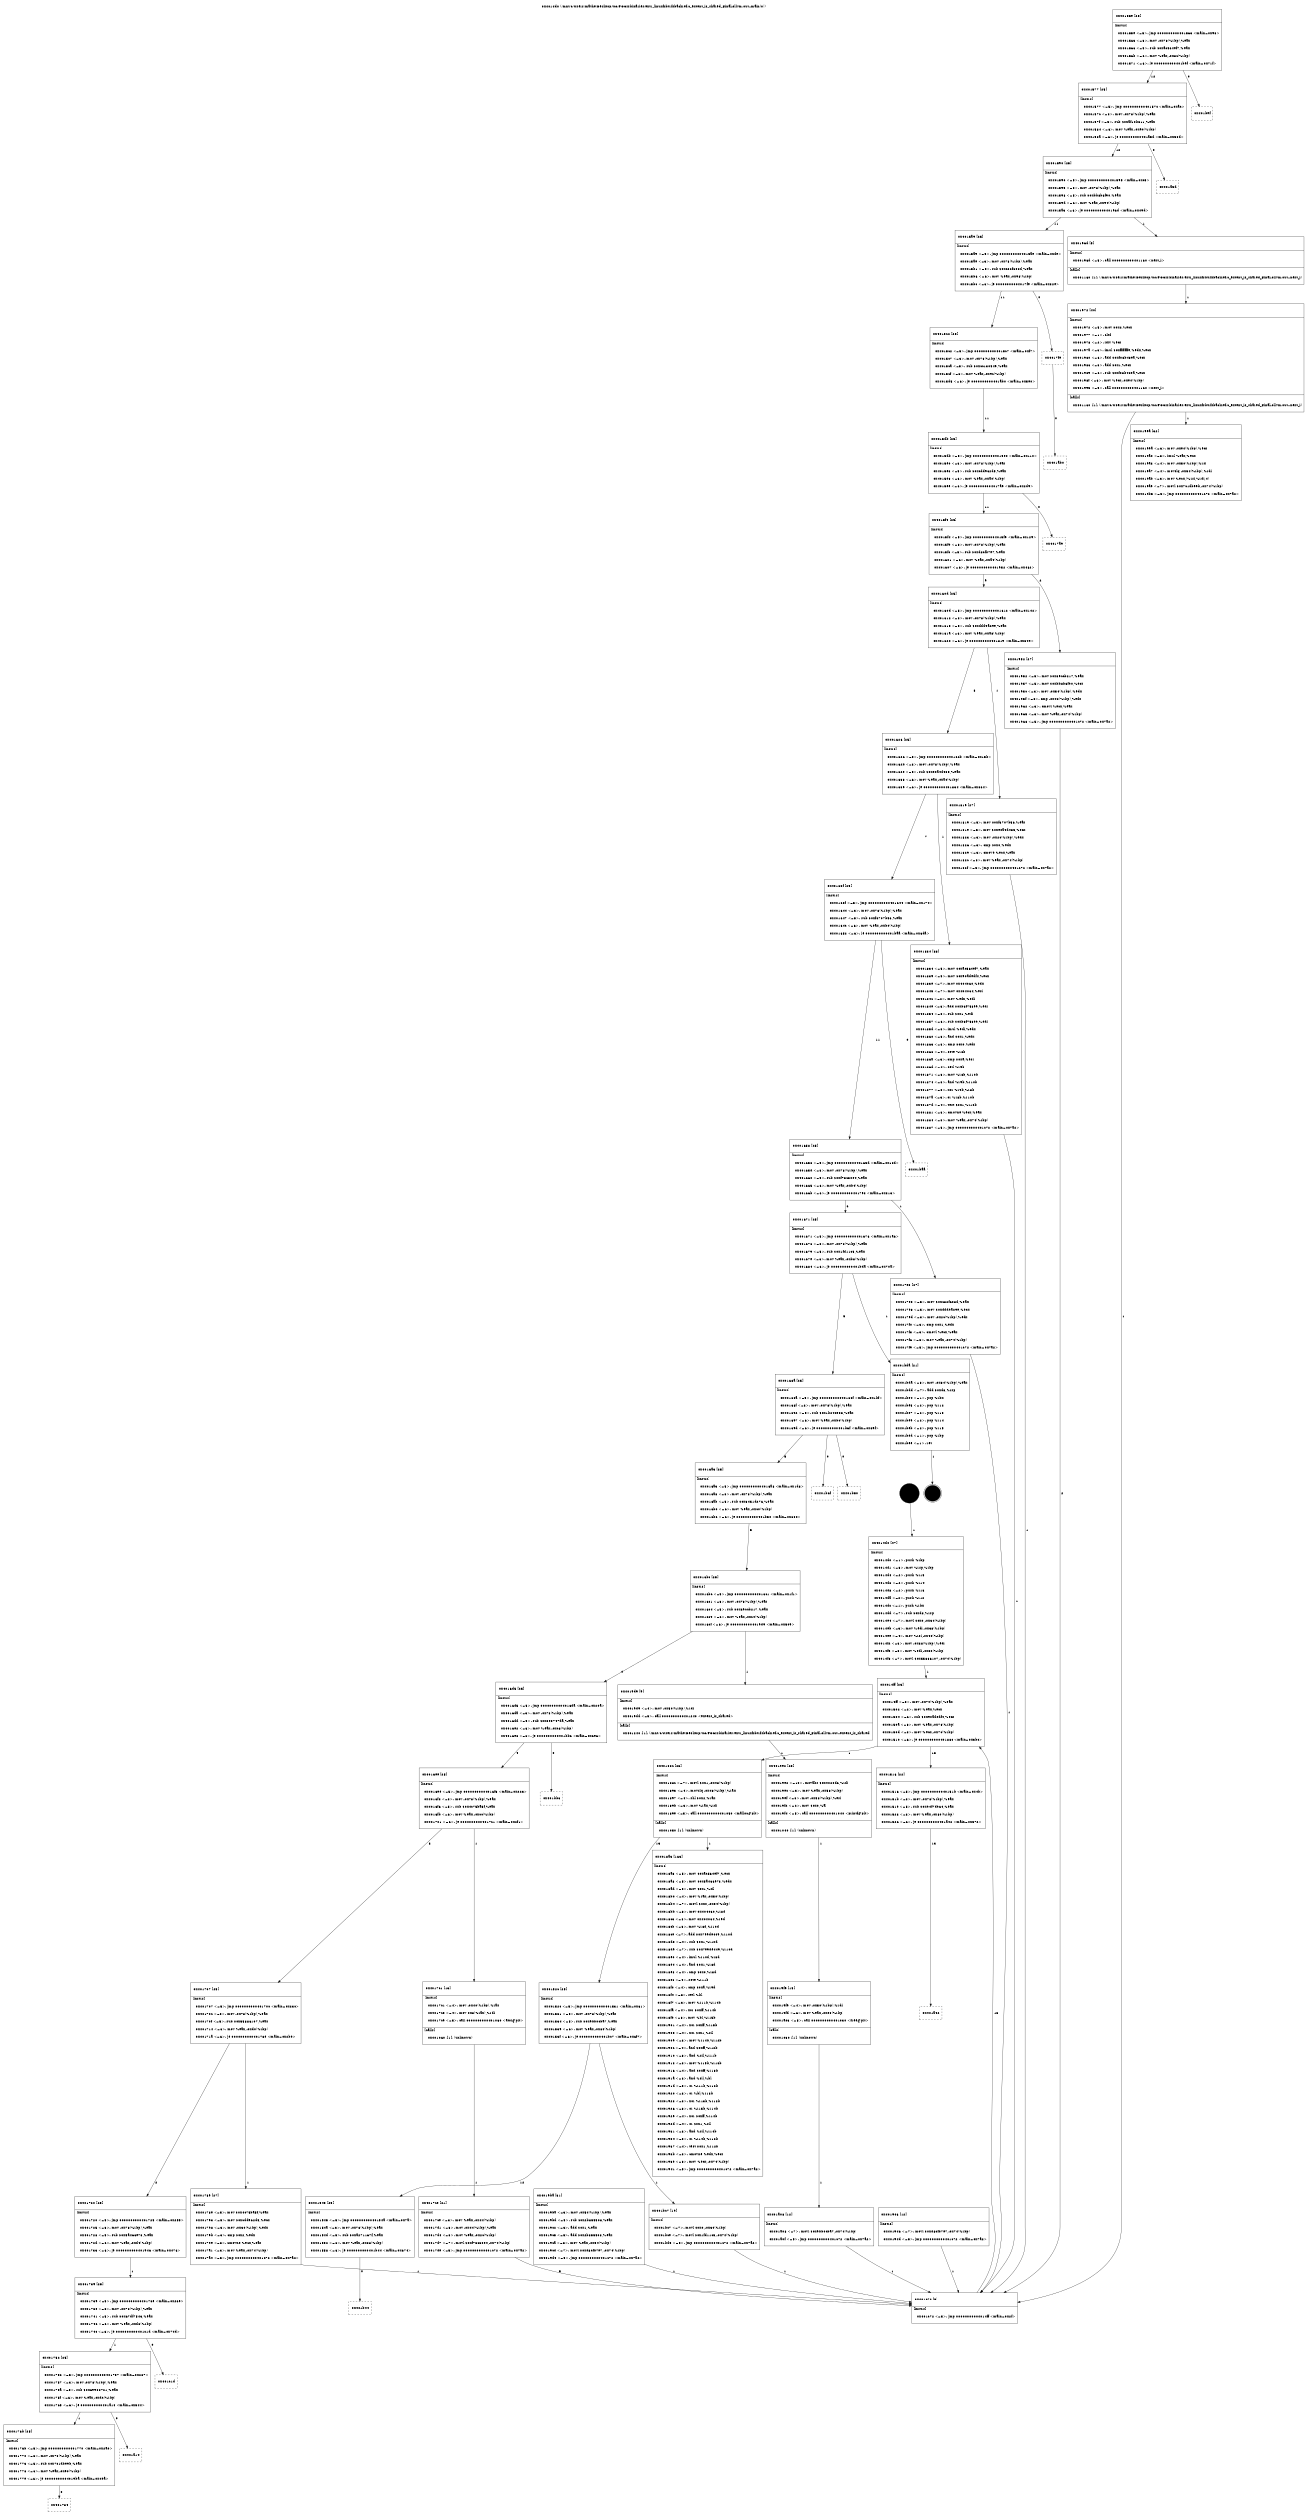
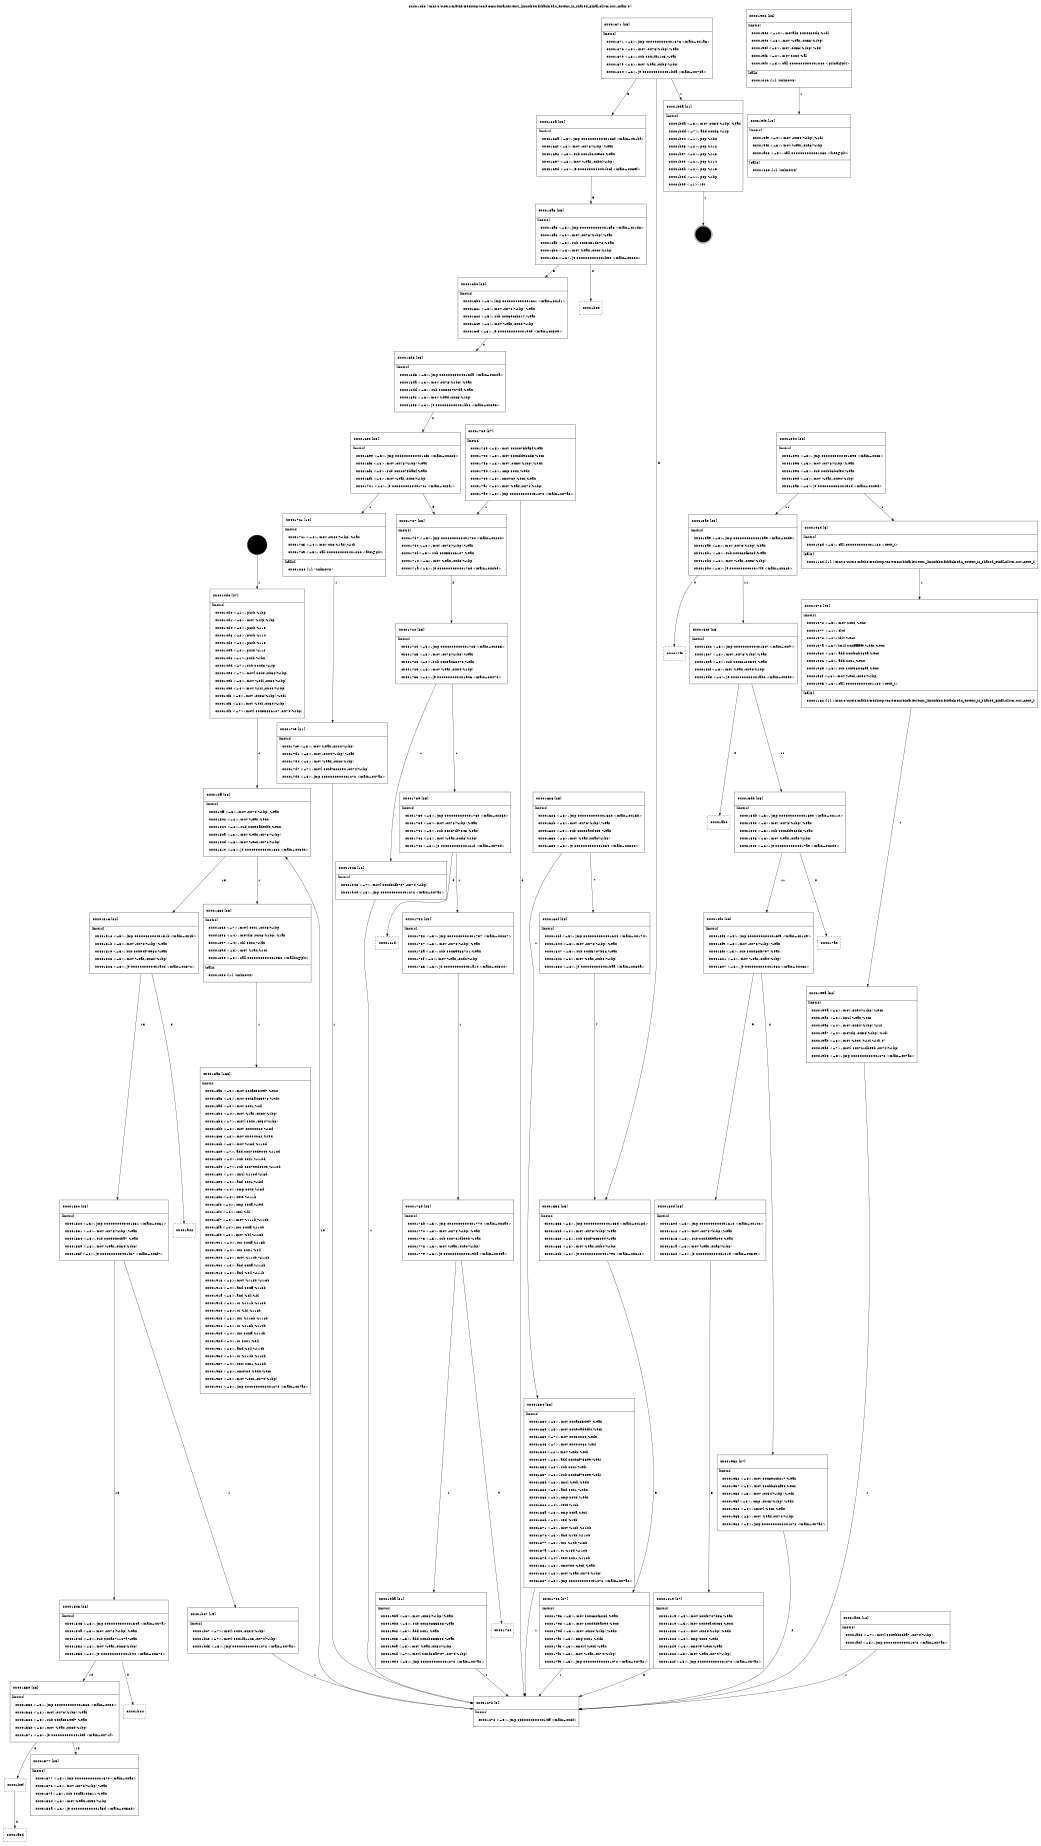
edge "0x401577 [25]" -> "0x401590 [25]": removed, label "12"
edge "0x401577 [25]" -> "0x401a5d": now "0x401bef" -> "0x401a5d"
edge "0x4017fe" -> "0x401ab0": now "0x4015c2 [25]" -> "0x401ab0"
edge "0x40160d [25]" -> "0x401626 [25]": removed, label "8"
edge "0x40160d [25]" -> "0x401819 [27]": label " 1" -> " 6"
edge "0x401720 [25]" -> "0x401946 [12]": added, label "1"
edge "0x40163f [25]" -> "0x401658 [25]": label " 11" -> " 7"
node "0x401baa": removed
edge "0x401658 [25]" -> "0x401671 [25]": reversed
edge "0x401658 [25]" -> "0x4017e3 [27]": label " 1" -> " 3"
edge "0x401972 [40]" -> "0x401c72 [5]": now "0x40199a [32]" -> "0x401c72 [5]"
edge "0x40176b [25]" -> "0x4019ba [31]": added, label "1"
edge "0x40168a [25]" -> "0x401b50": now "0x4016a3 [25]" -> "0x401b50"
node "0x401b6f": removed
edge "0x401819 [27]" -> "0x401c72 [5]": label " 1" -> " 6"
edge "0x401545 [25]" -> "0x40155e [25]": added, label "12"
node "0x4019d9 [9]": removed
node "0x401bb6": removed
edge "0x401516 [22]" -> "0x401a42": label " 13" -> " 0"
edge "0x40188c [23]" -> "0x40152c [25]": now "0x401516 [22]" -> "0x40152c [25]"
edge "0x401707 [25]" -> "0x40178e [27]": reversed
edge "0x4019f9 [15]" -> "0x401a08 [12]": removed, label "1"
edge "0x40178e [27]" -> "0x401c72 [5]": label " 1" -> " 6"
edge "0x4017ce [21]" -> "0x401c72 [5]": label " 5" -> " 1"
node "0x401a14": removed
